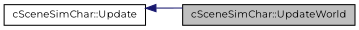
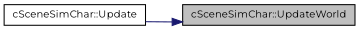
edge "cSceneSimChar::UpdateWorld" -> "cSceneSimChar::Update": reversed
